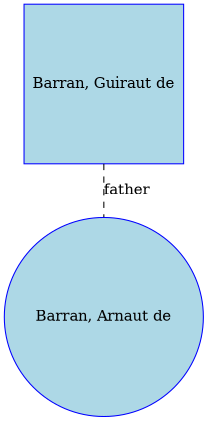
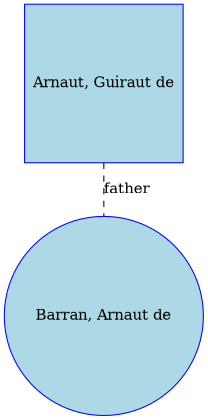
node "Barran, Guiraut de": label "Barran, Guiraut de" -> "Arnaut, Guiraut de"
